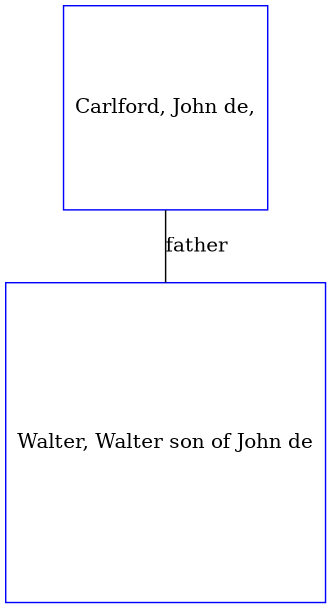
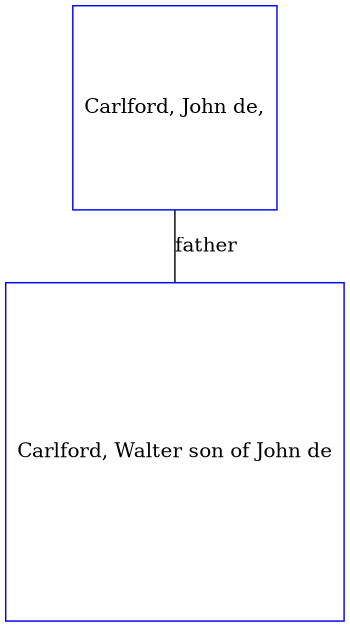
node "Walter, Walter son of John de": label "Walter, Walter son of John de" -> "Carlford, Walter son of John de"
